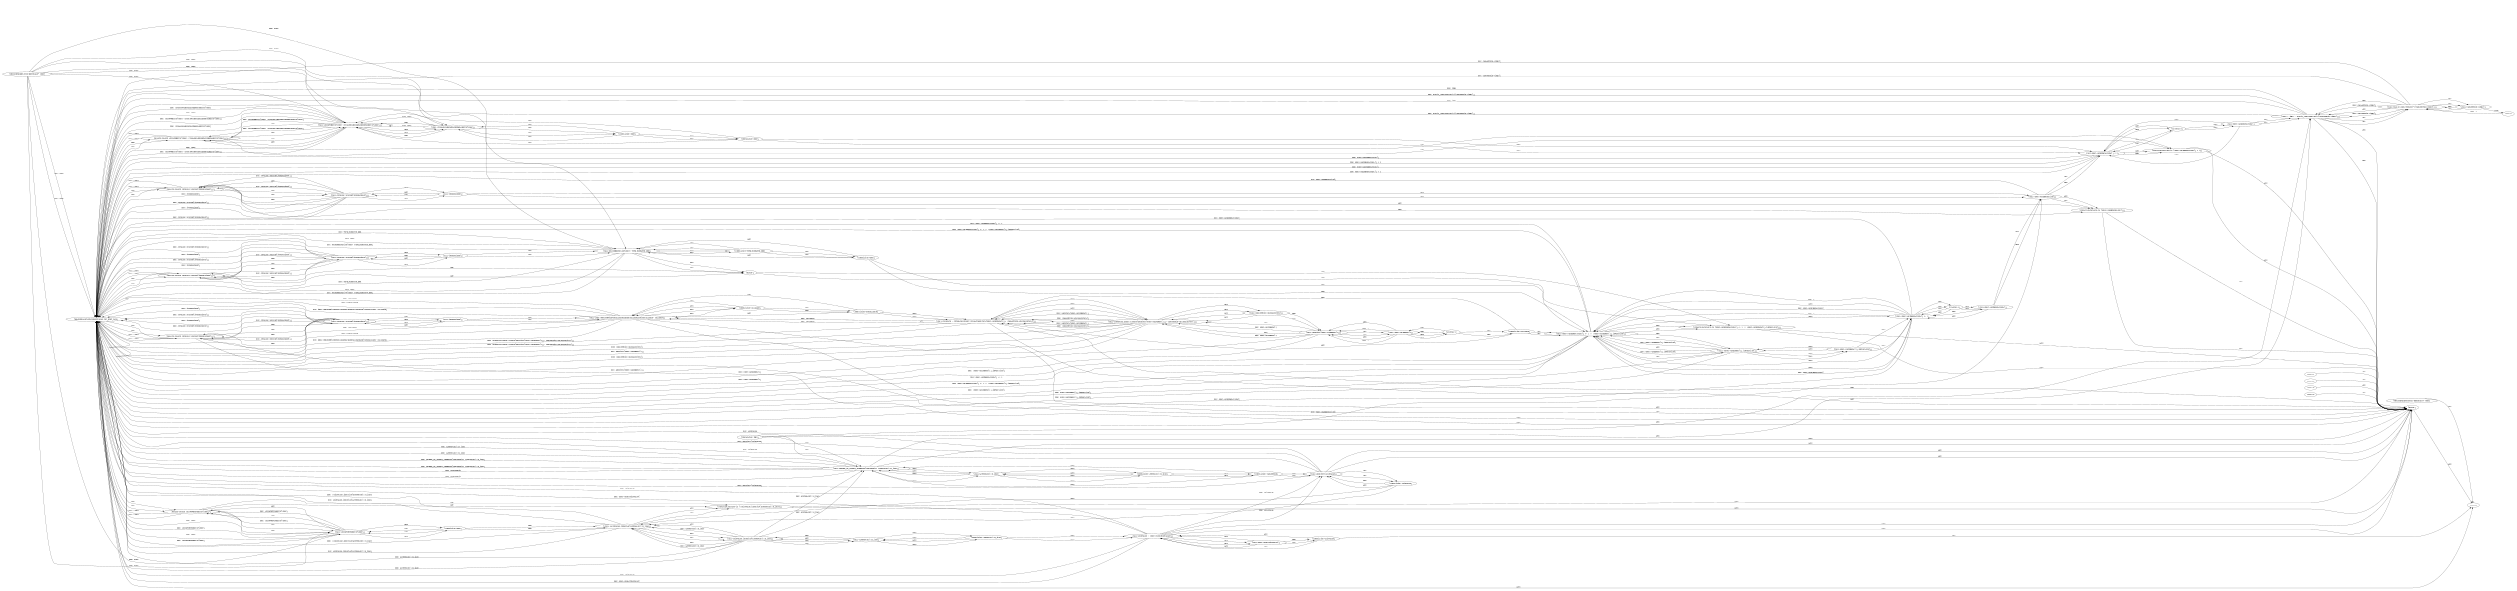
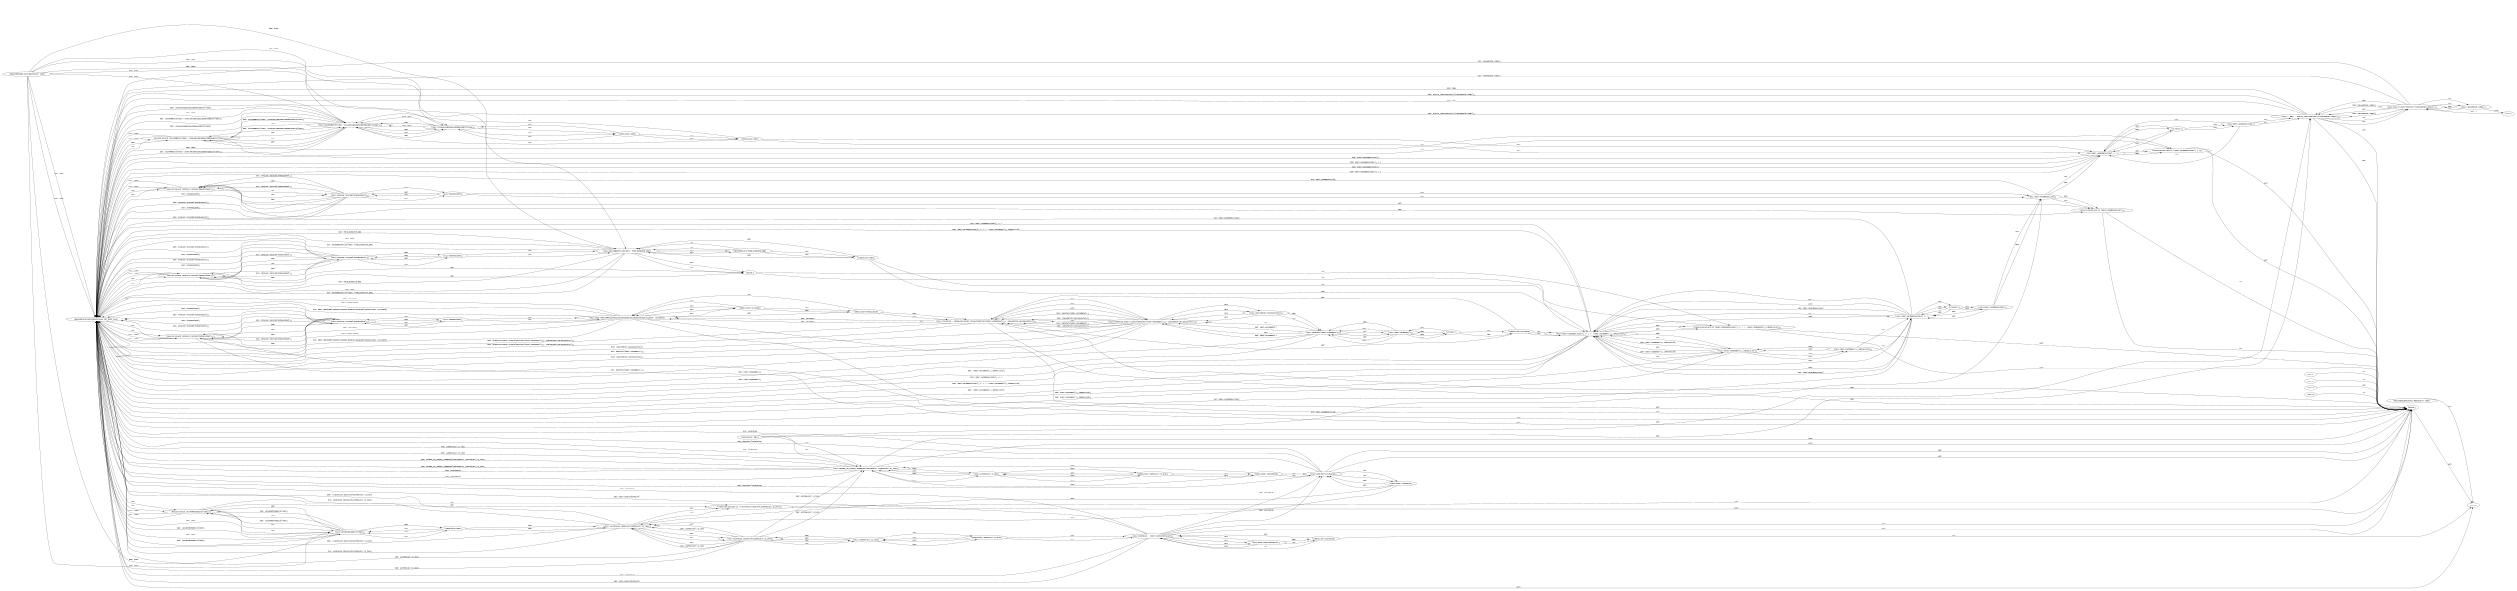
node "(Identifier,TYPE_MISMATCH_ERR)": label "(Identifier,TYPE_MISMATCH_ERR)" -> "(MethodReturn,TYPE_MISMATCH_ERR)"
